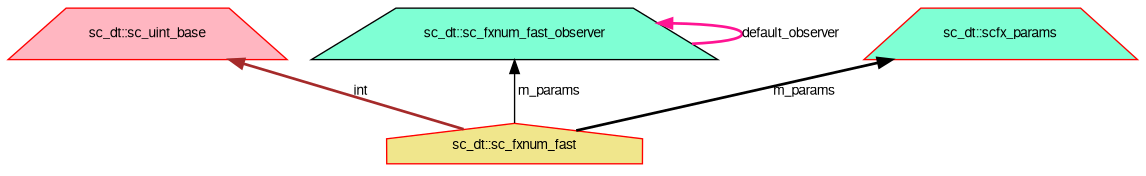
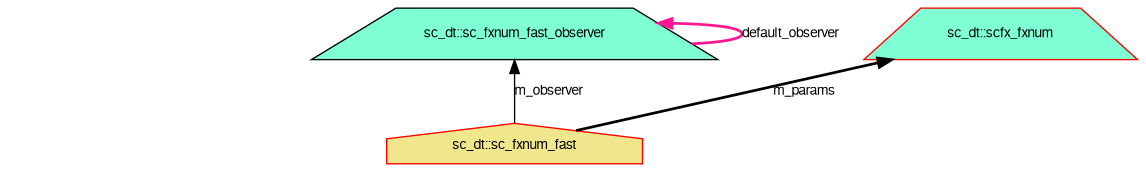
node "sc_dt::sc_uint_base": removed
node "sc_dt::scfx_params": label "sc_dt::scfx_params" -> "sc_dt::scfx_fxnum"
edge "sc_dt::sc_fxnum_fast" -> "sc_dt::sc_fxnum_fast_observer": label "m_params" -> "m_observer"
